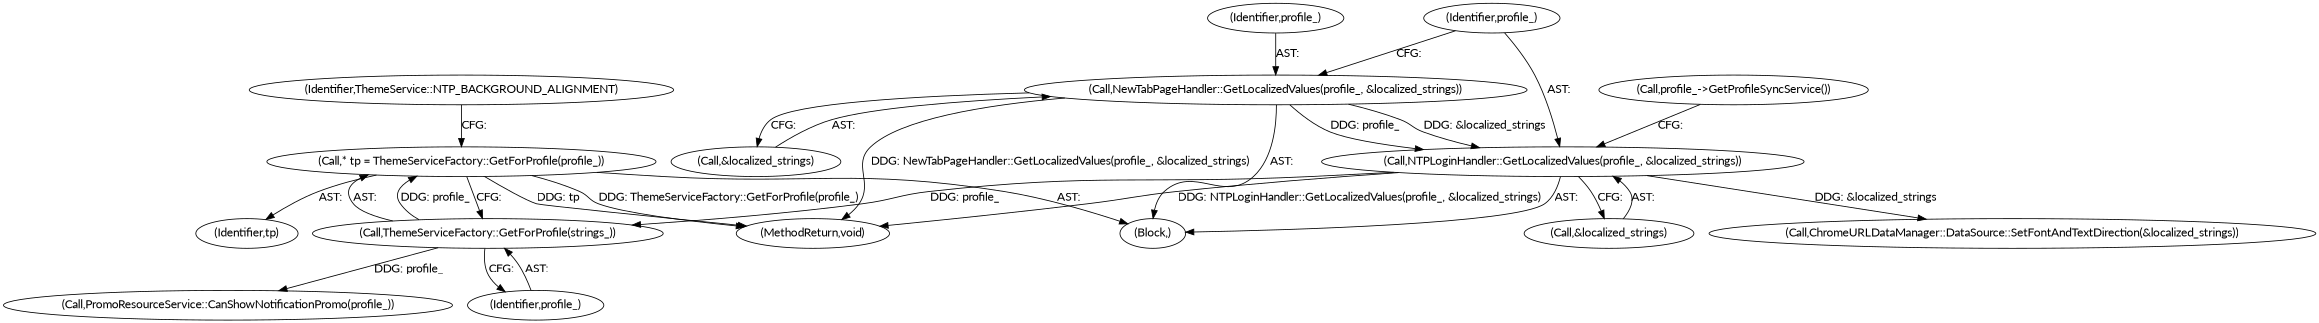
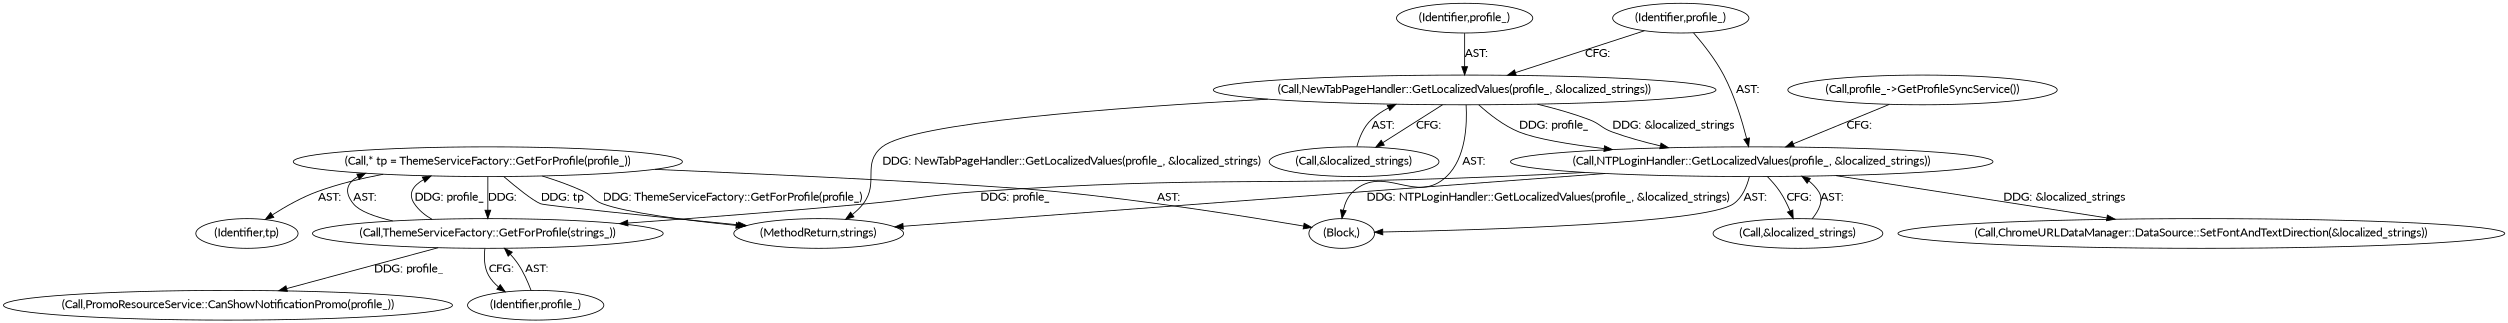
node "(Identifier,ThemeService::NTP_BACKGROUND_ALIGNMENT)": removed
edge "(Call,* tp = ThemeServiceFactory::GetForProfile(profile_))" -> "(Call,ThemeServiceFactory::GetForProfile(strings_))": label "CFG: " -> "DDG: "
node "(MethodReturn,void)": label "(MethodReturn,void)" -> "(MethodReturn,strings)"
